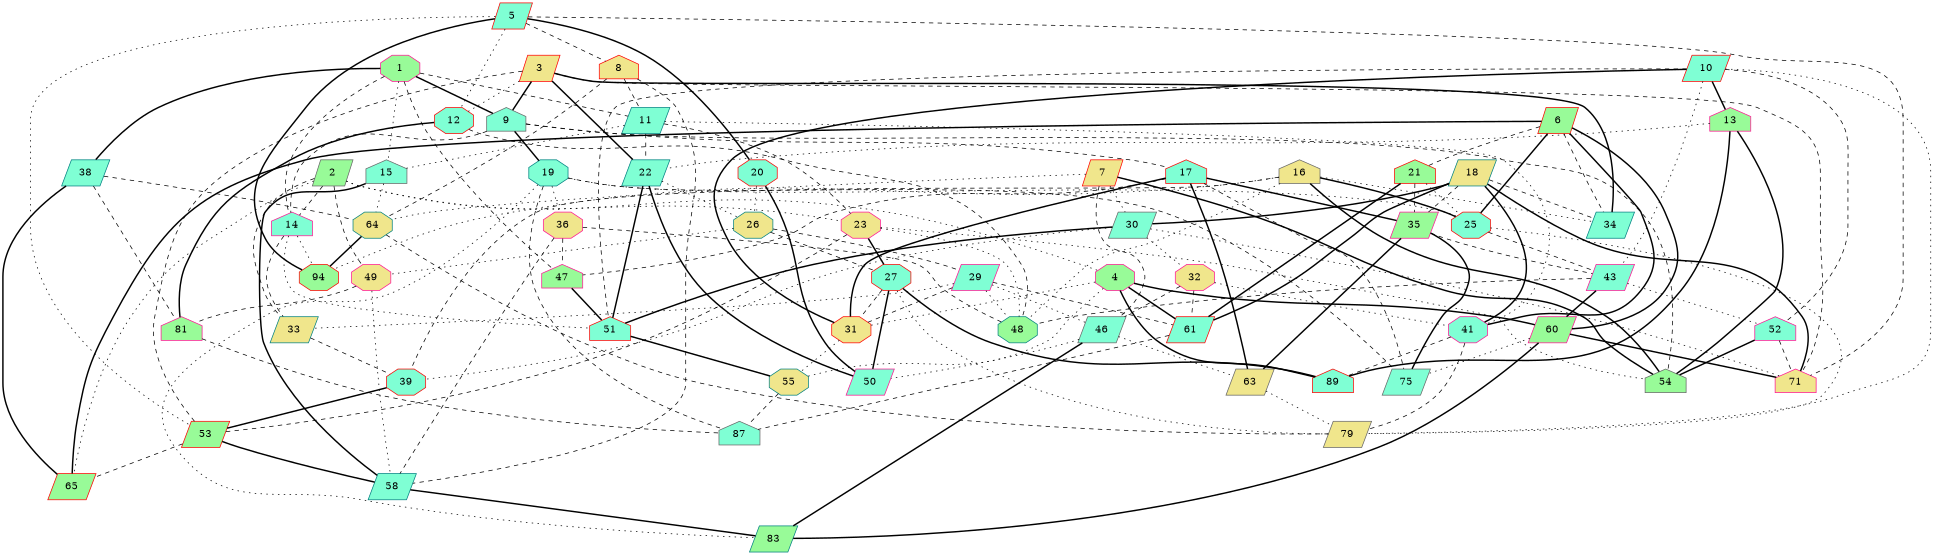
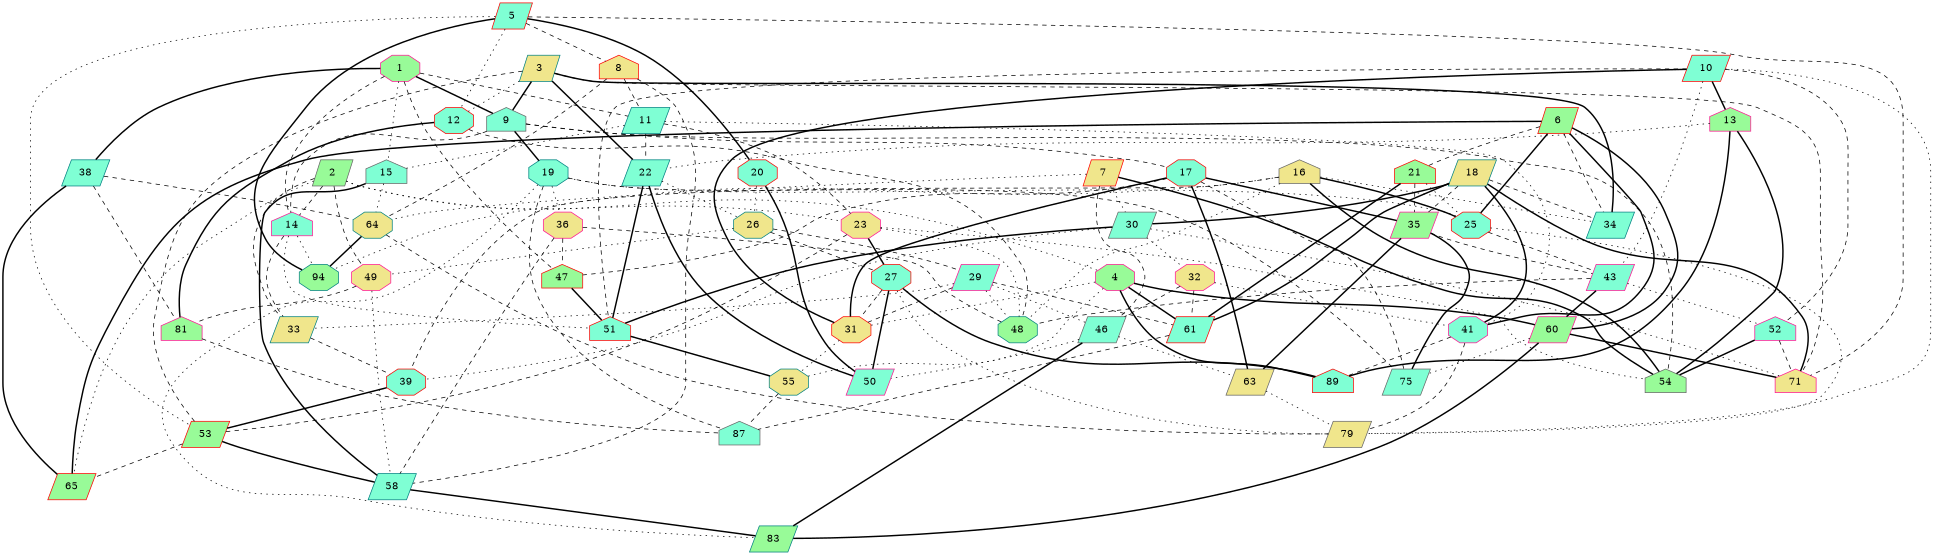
node "3": color red -> teal
node "17": shape house -> octagon
node "94": color red -> teal
node "47": color deeppink -> red
